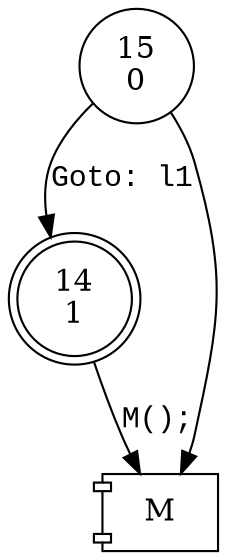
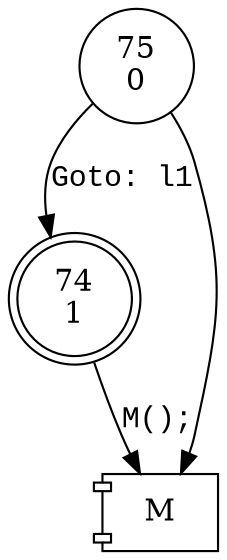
node "15 0": label "15 0" -> "75 0"
node "14 1": label "14 1" -> "74 1"
